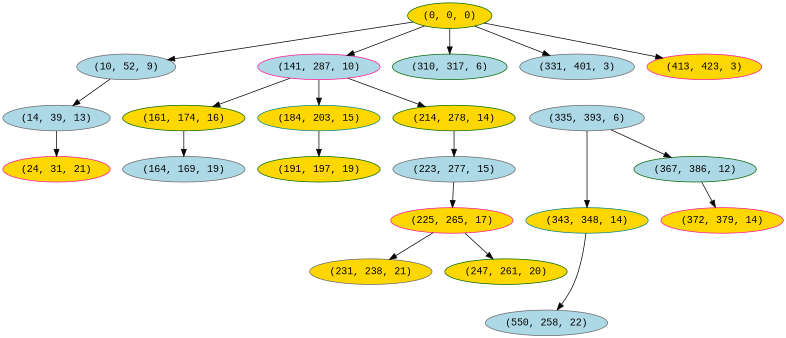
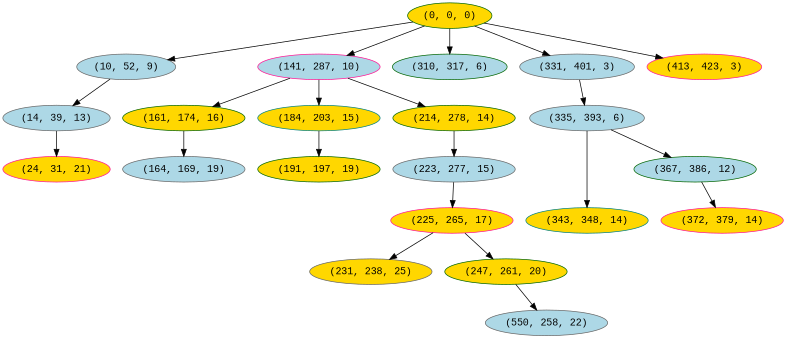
edge "(331, 401, 3)" -> "(335, 393, 6)": added
edge "(343, 348, 14)" -> "(550, 258, 22)": now "(247, 261, 20)" -> "(550, 258, 22)"
node "(231, 238, 21)": label "(231, 238, 21)" -> "(231, 238, 25)"
